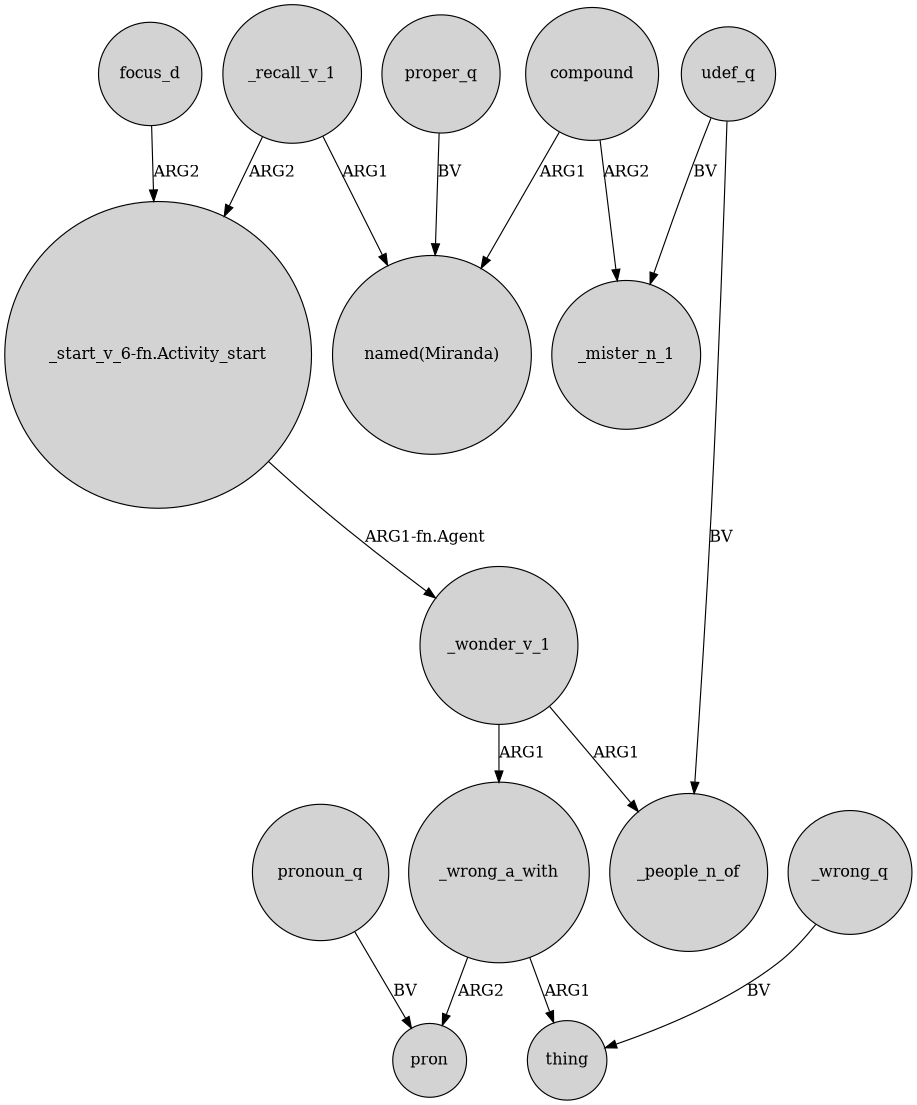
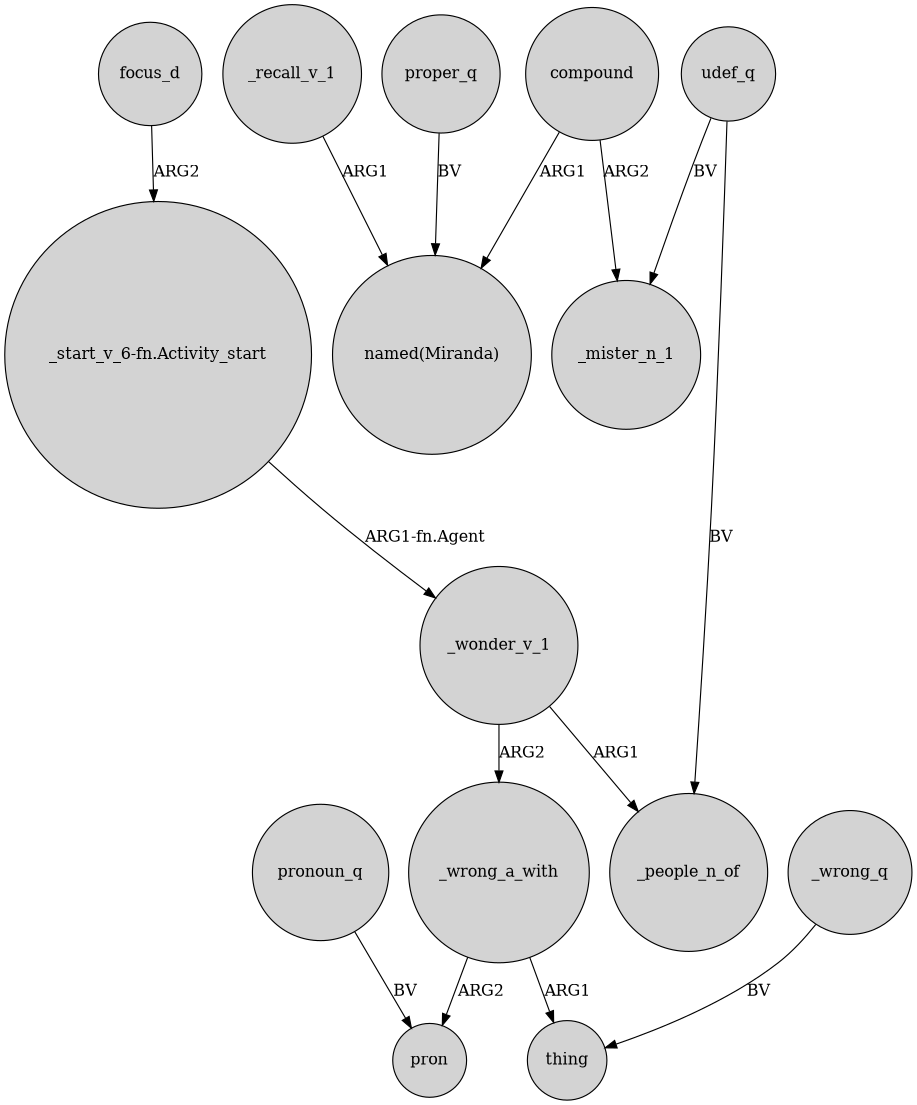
edge "_recall_v_1" -> "_start_v_6-fn.Activity_start": removed, label "ARG2"
edge "_wonder_v_1" -> "_wrong_a_with": label "ARG1" -> "ARG2"
